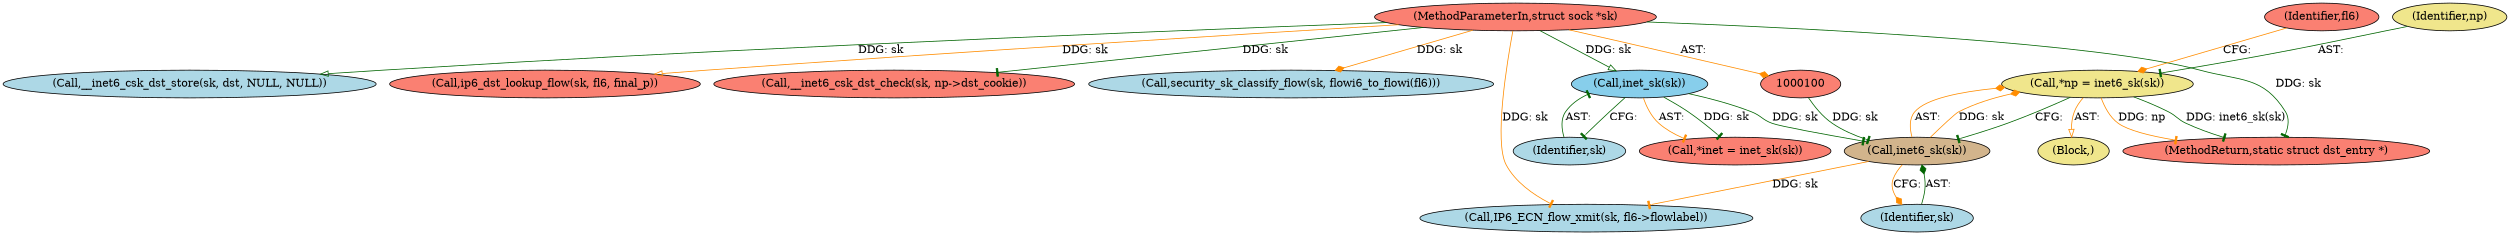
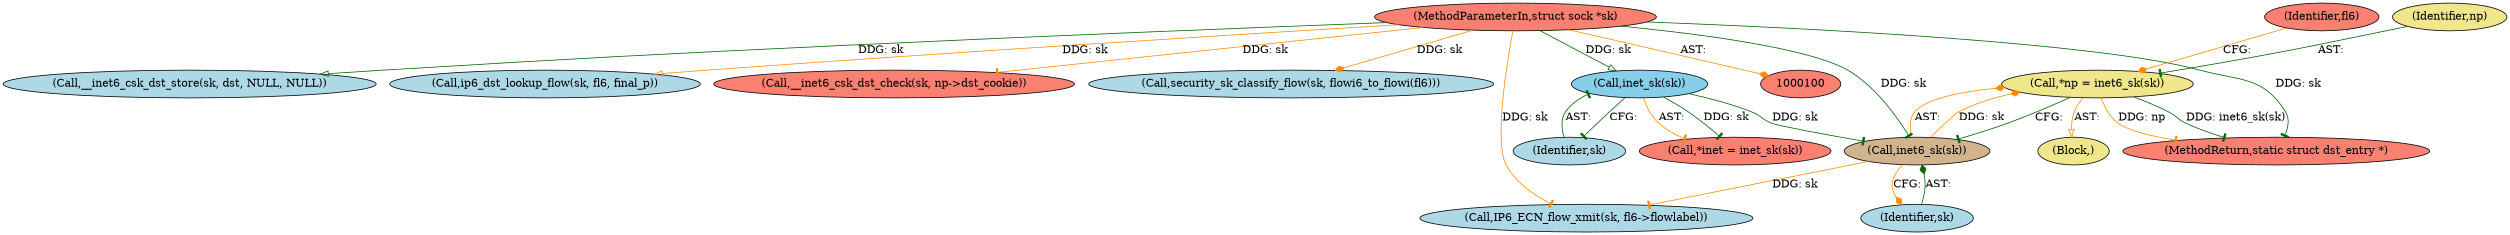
edge "(MethodParameterIn,struct sock *sk)" -> "(Call,__inet6_csk_dst_check(sk, np->dst_cookie))": color darkgreen -> darkorange
node "(Call,ip6_dst_lookup_flow(sk, fl6, final_p))": fillcolor salmon -> lightblue
edge "1000100" -> "(Call,inet6_sk(sk))": now "(MethodParameterIn,struct sock *sk)" -> "(Call,inet6_sk(sk))"
